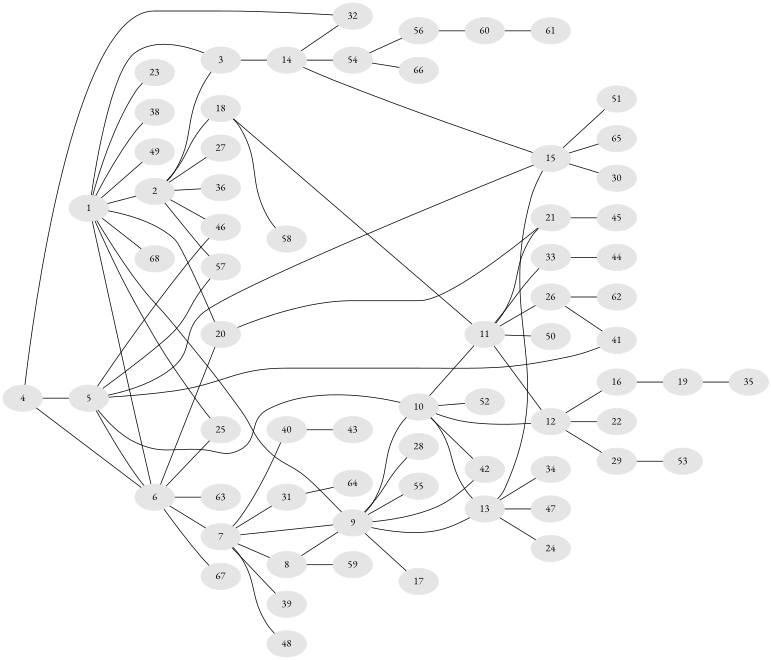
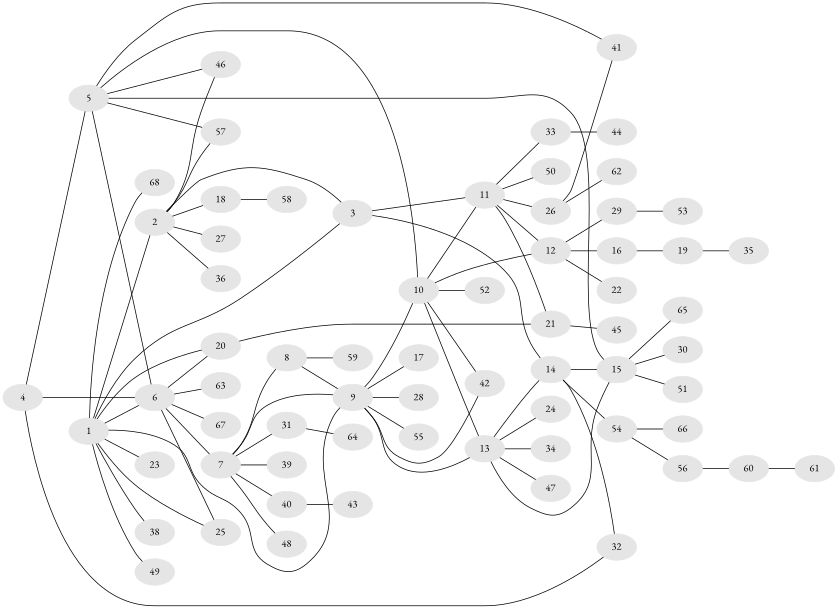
edge "18" -- "11": now "3" -- "11"
edge "14" -- "13": added
